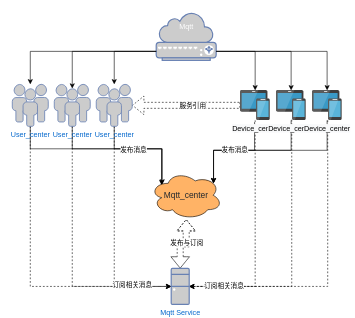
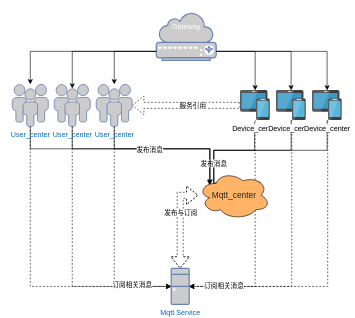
node "Mqtt": label "Mqtt" -> "Gateway"
node "Mqtt_center": moved (186, 195) -> (234, 195)
